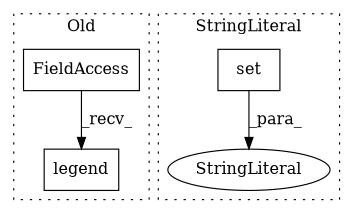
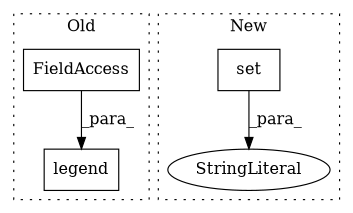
cluster "StringLiteral": label "StringLiteral" -> "New"
edge "FieldAccess" -> "legend": label "_recv_" -> "_para_"
